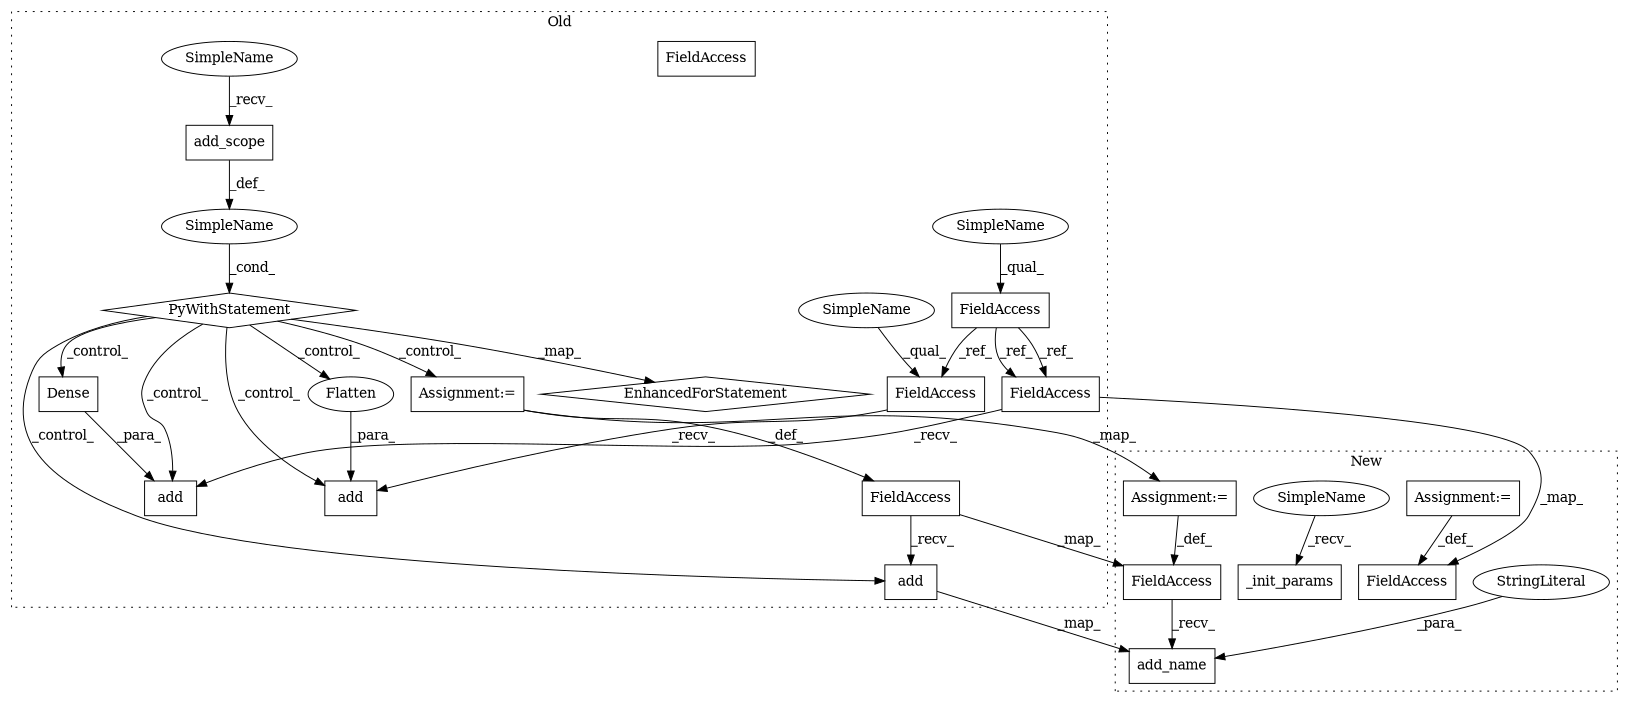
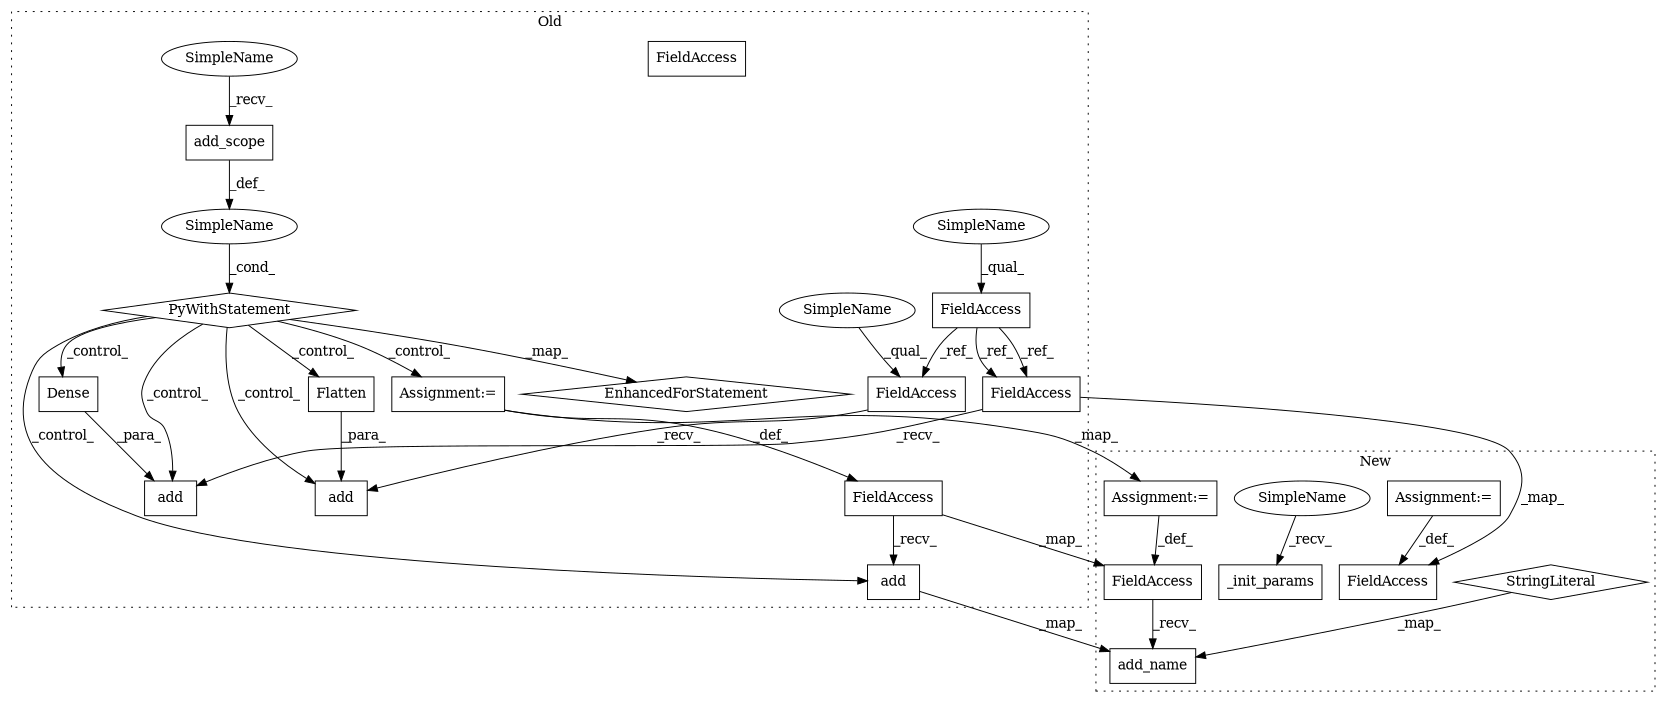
node "Flatten": shape ellipse -> box
node "StringLiteral": shape ellipse -> diamond
edge "StringLiteral" -> "add_name": label "_para_" -> "_map_"
